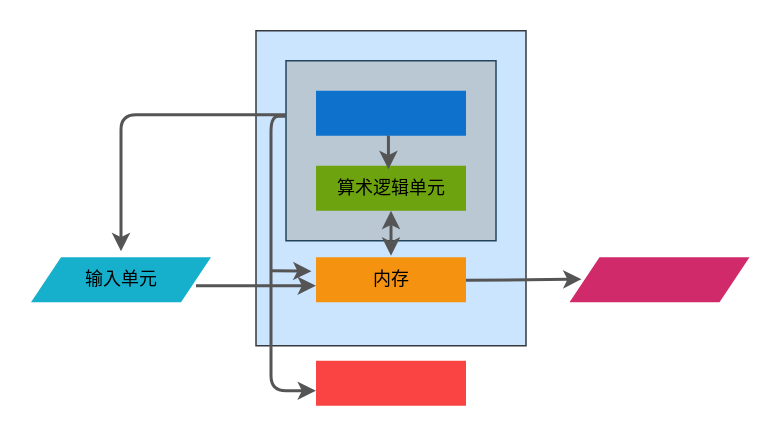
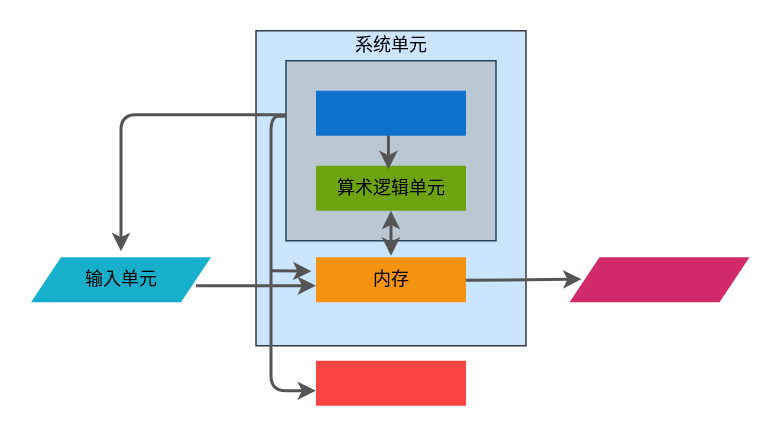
node "系统单元": added
